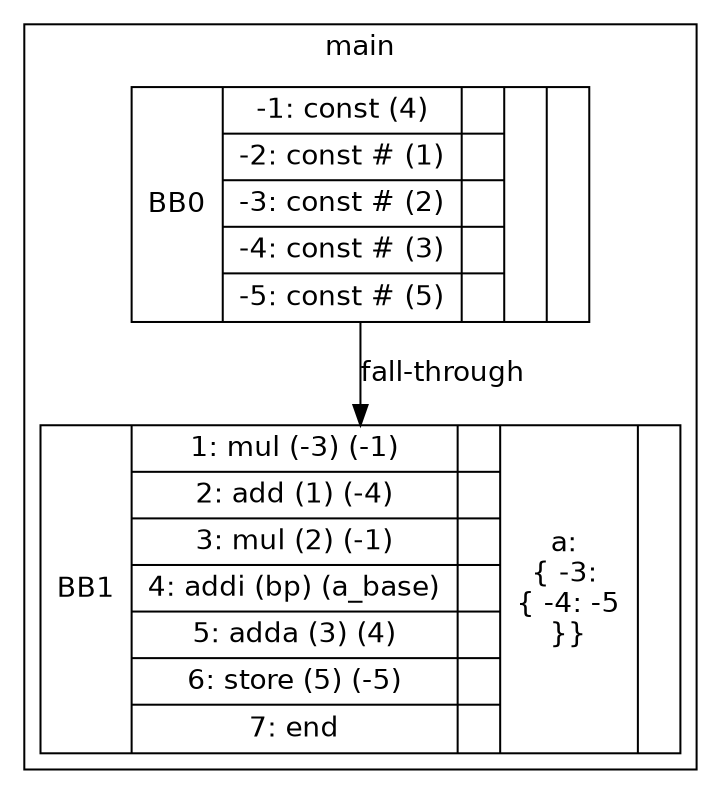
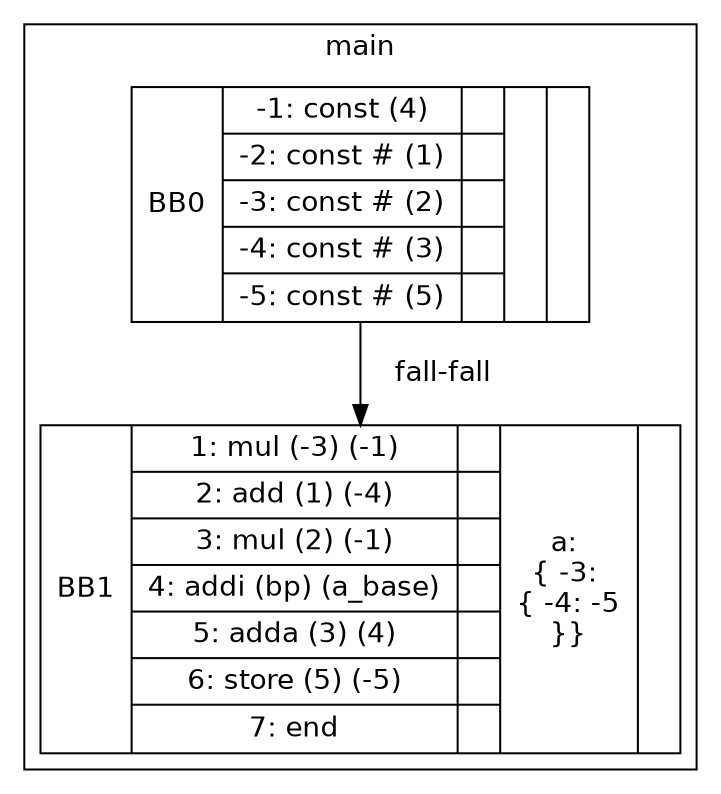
edge "BB0" -> "BB1": label "fall-through" -> "fall-fall"
